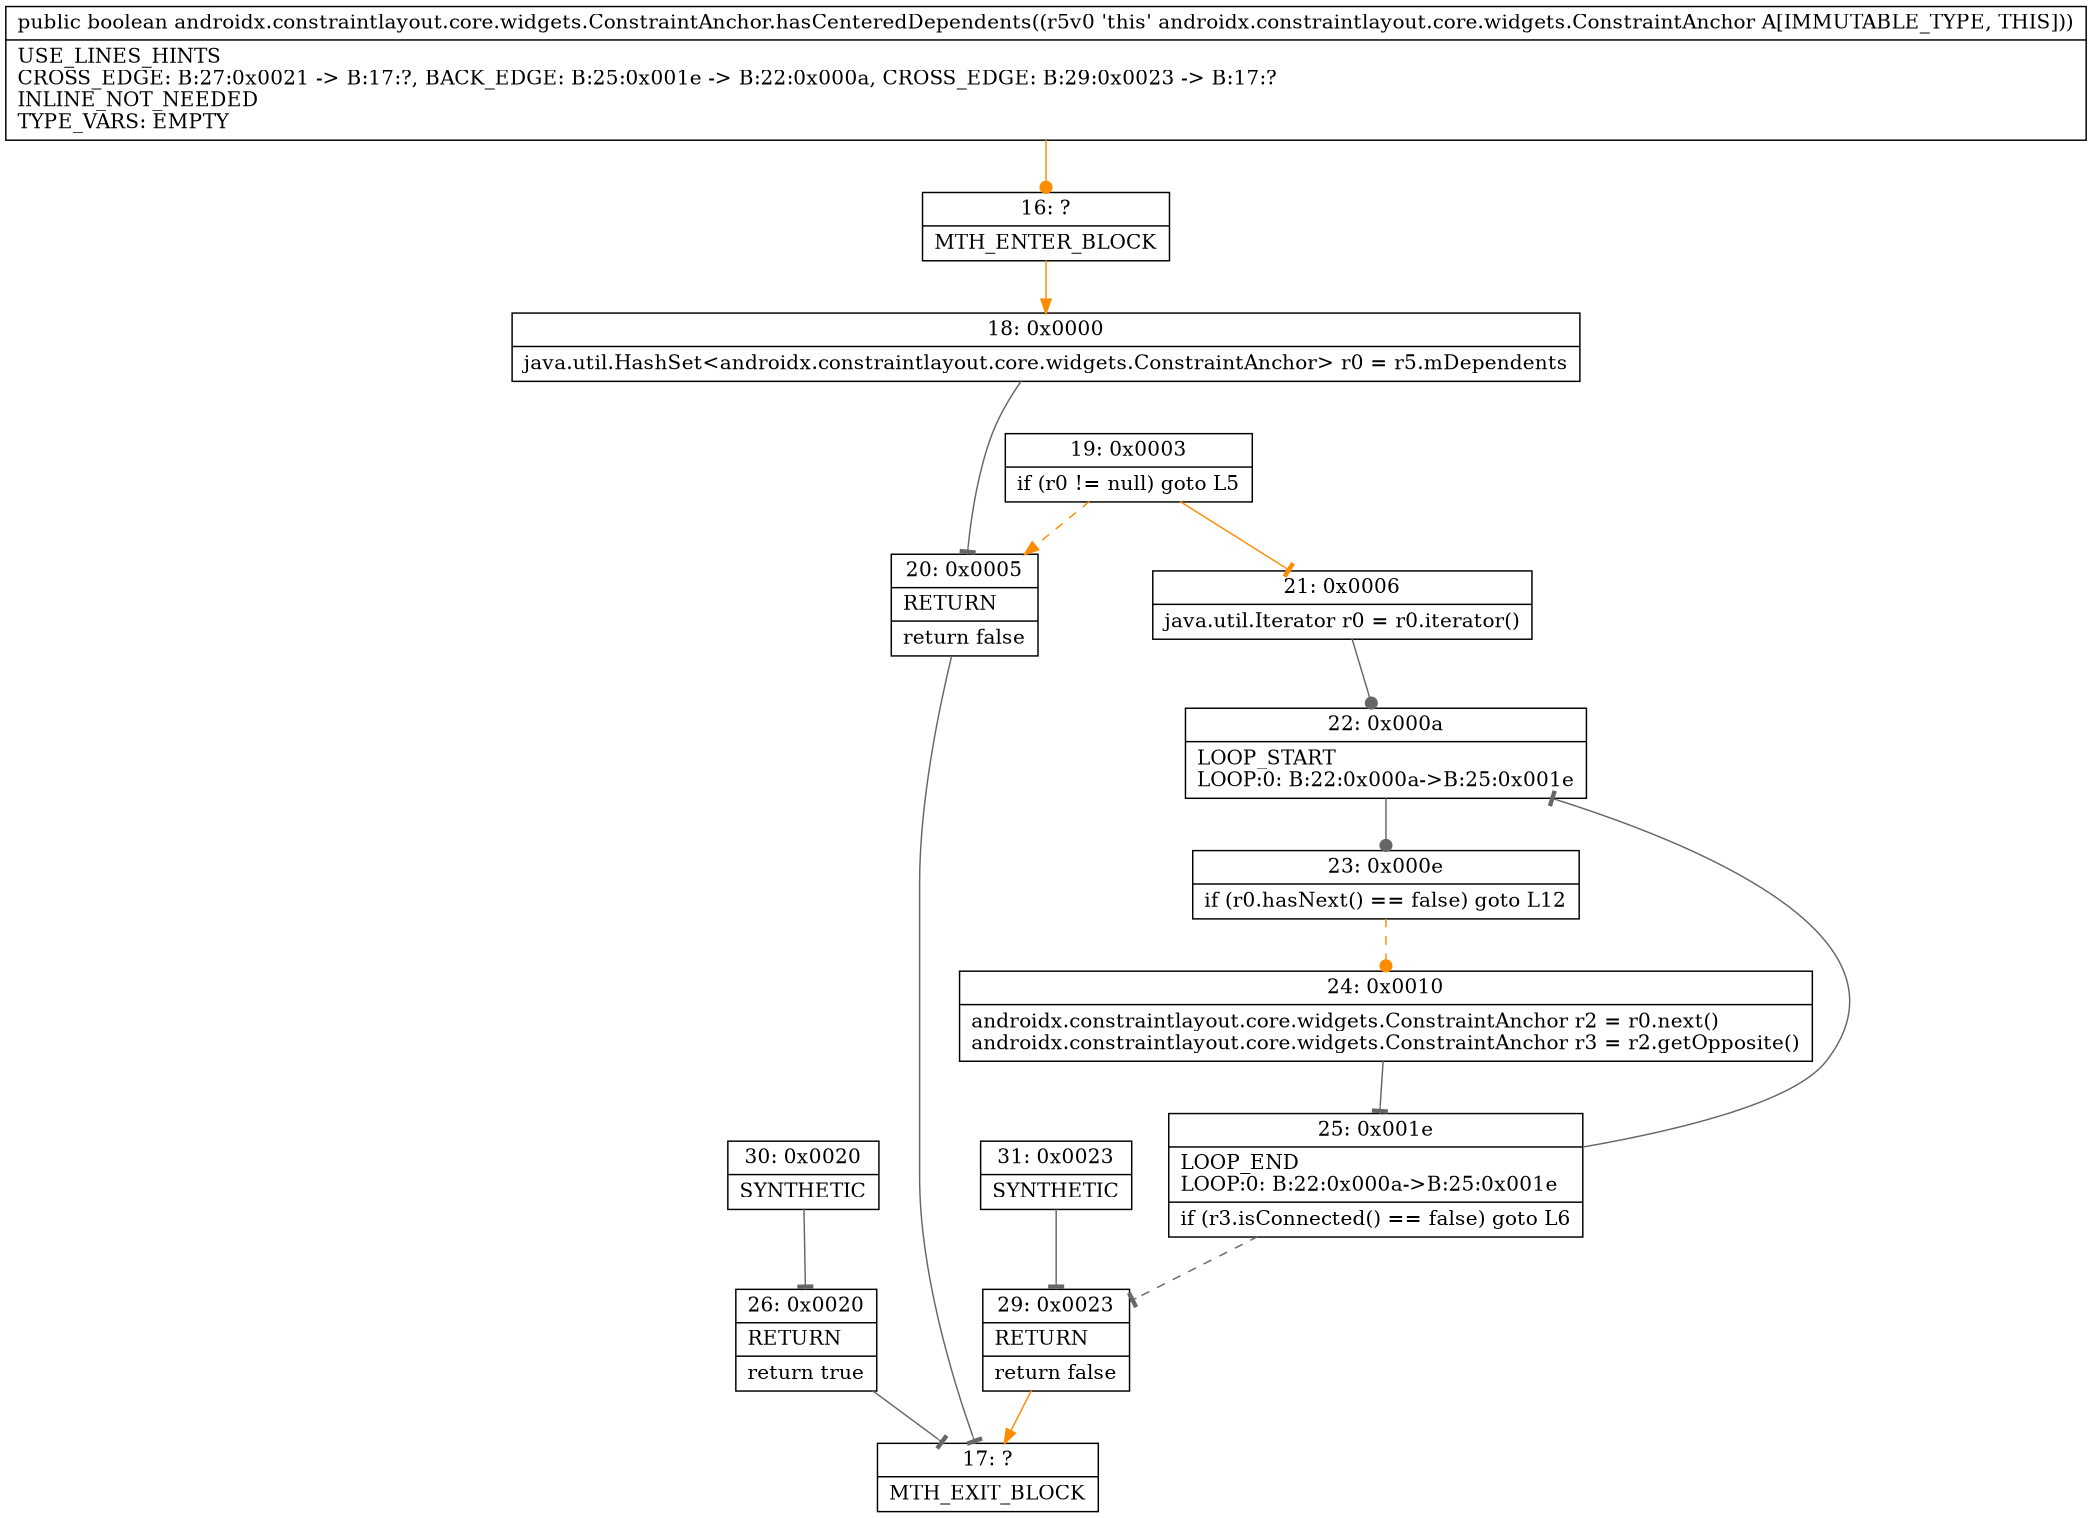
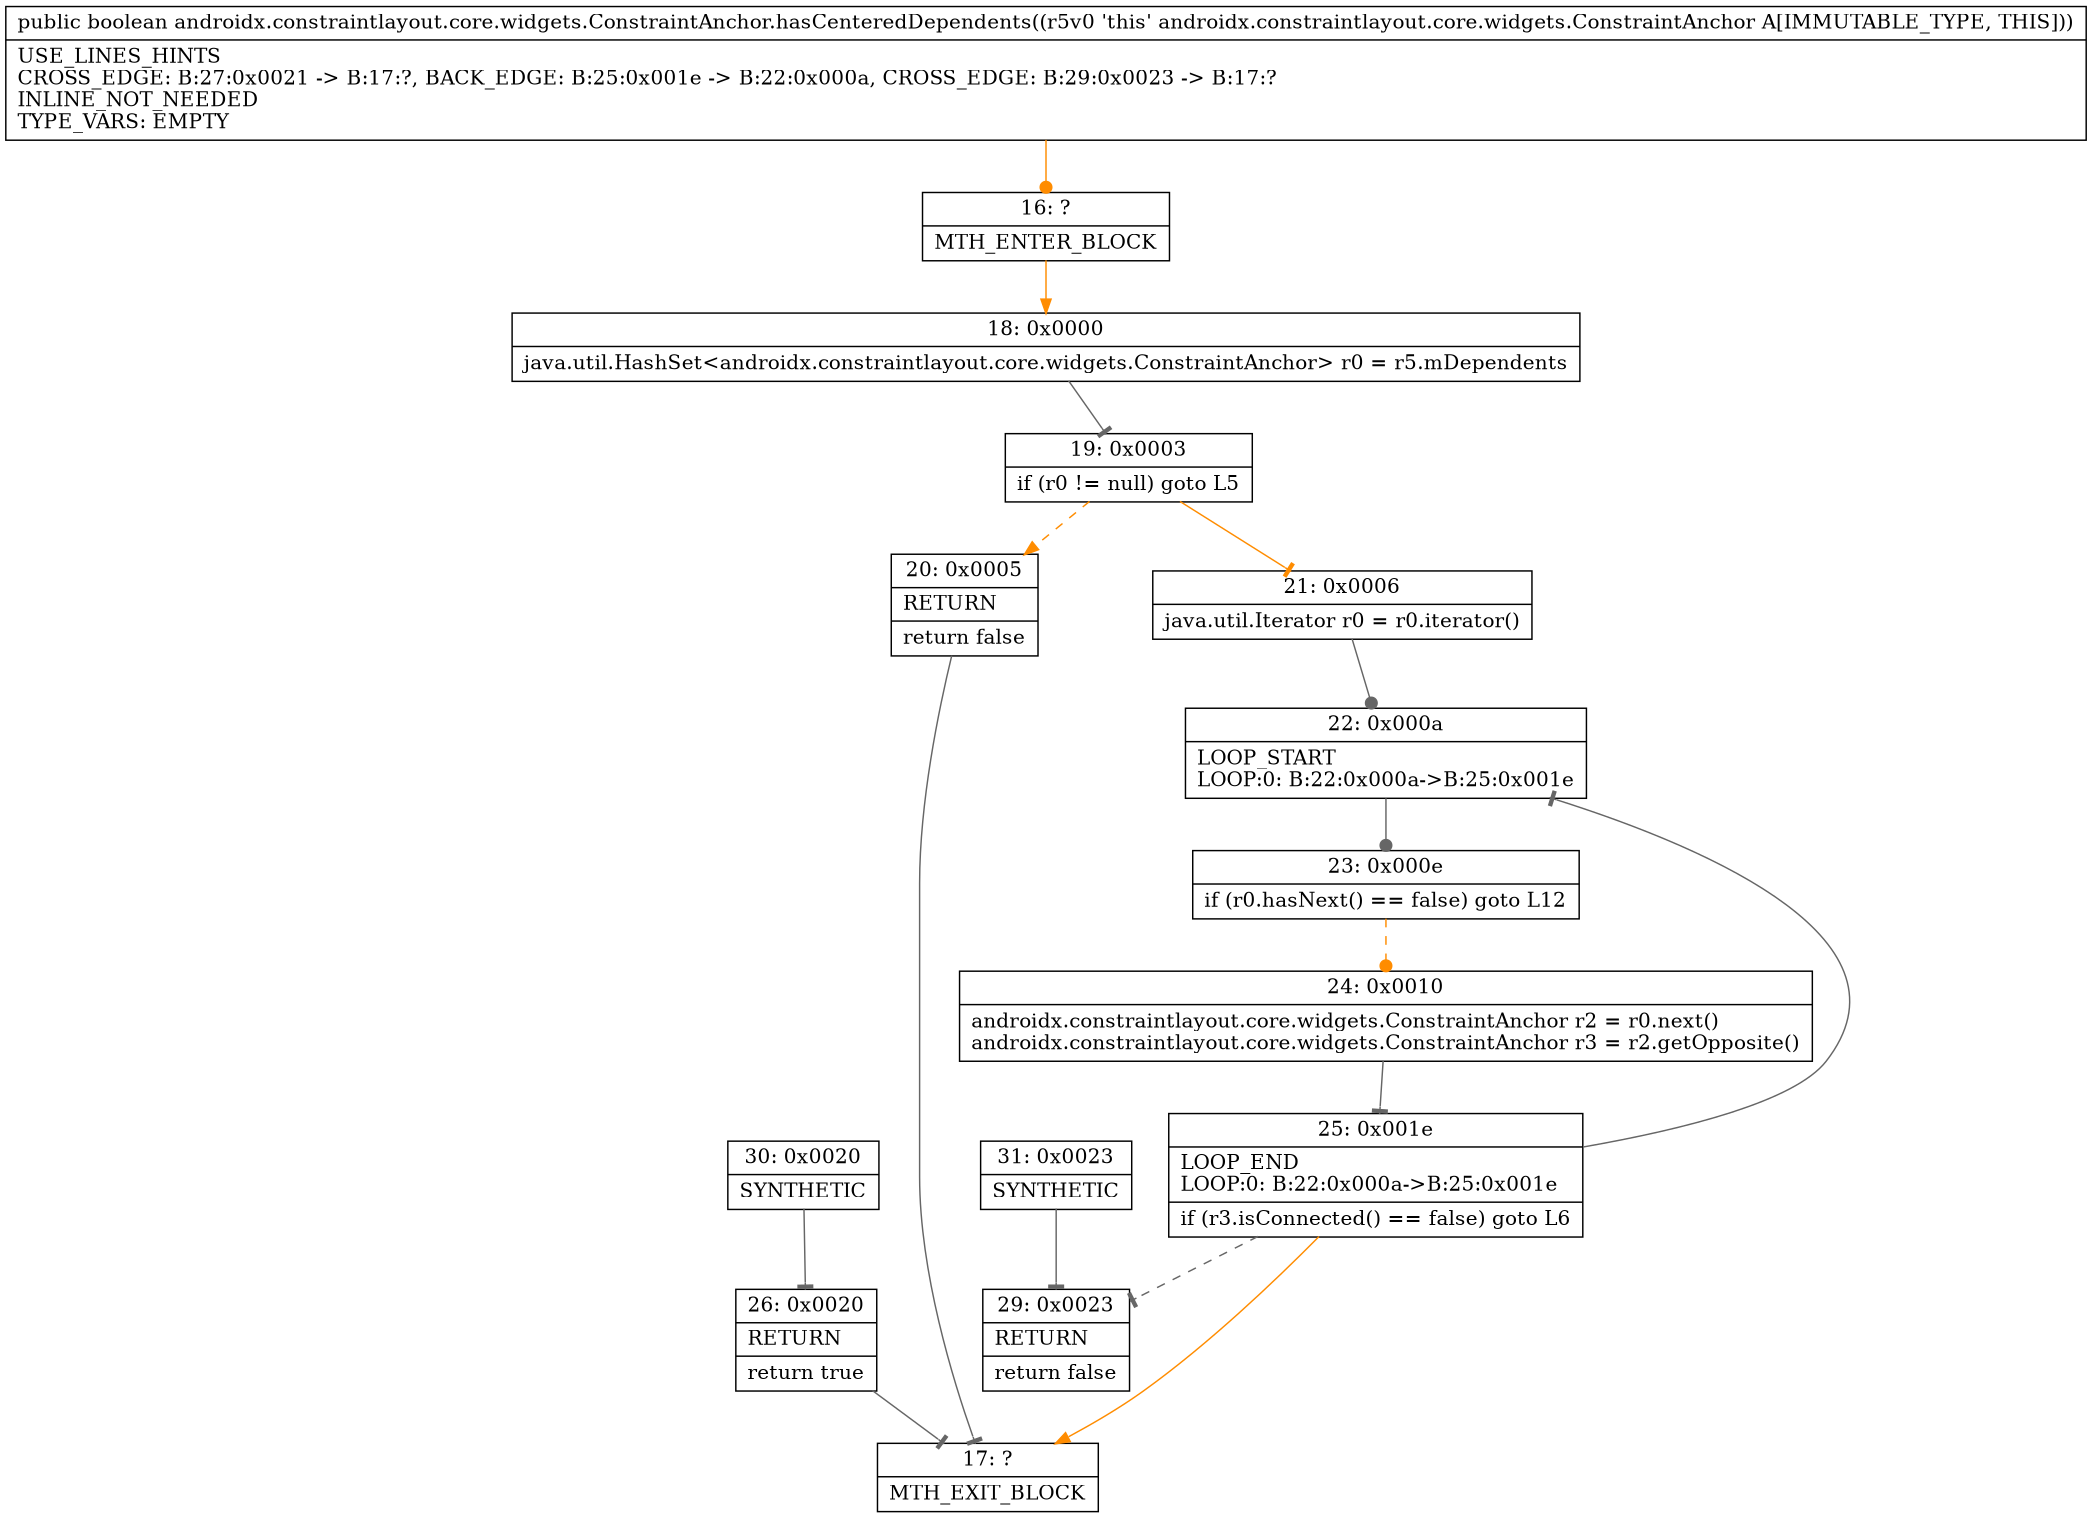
edge "18: 0x0000" -> "20: 0x0005": now "18: 0x0000" -> "19: 0x0003"
edge "29: 0x0023" -> "17: ?": now "25: 0x001e" -> "17: ?"
